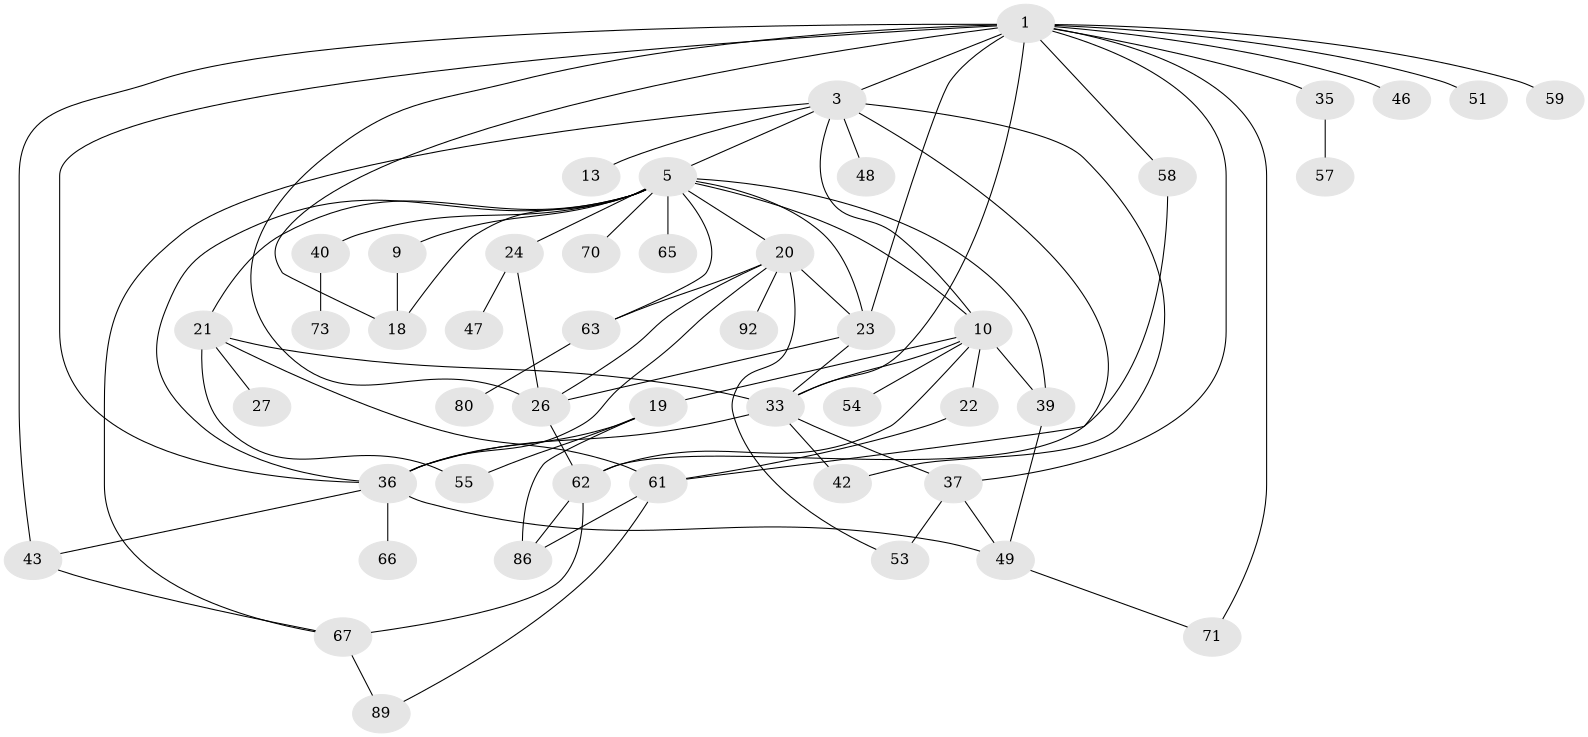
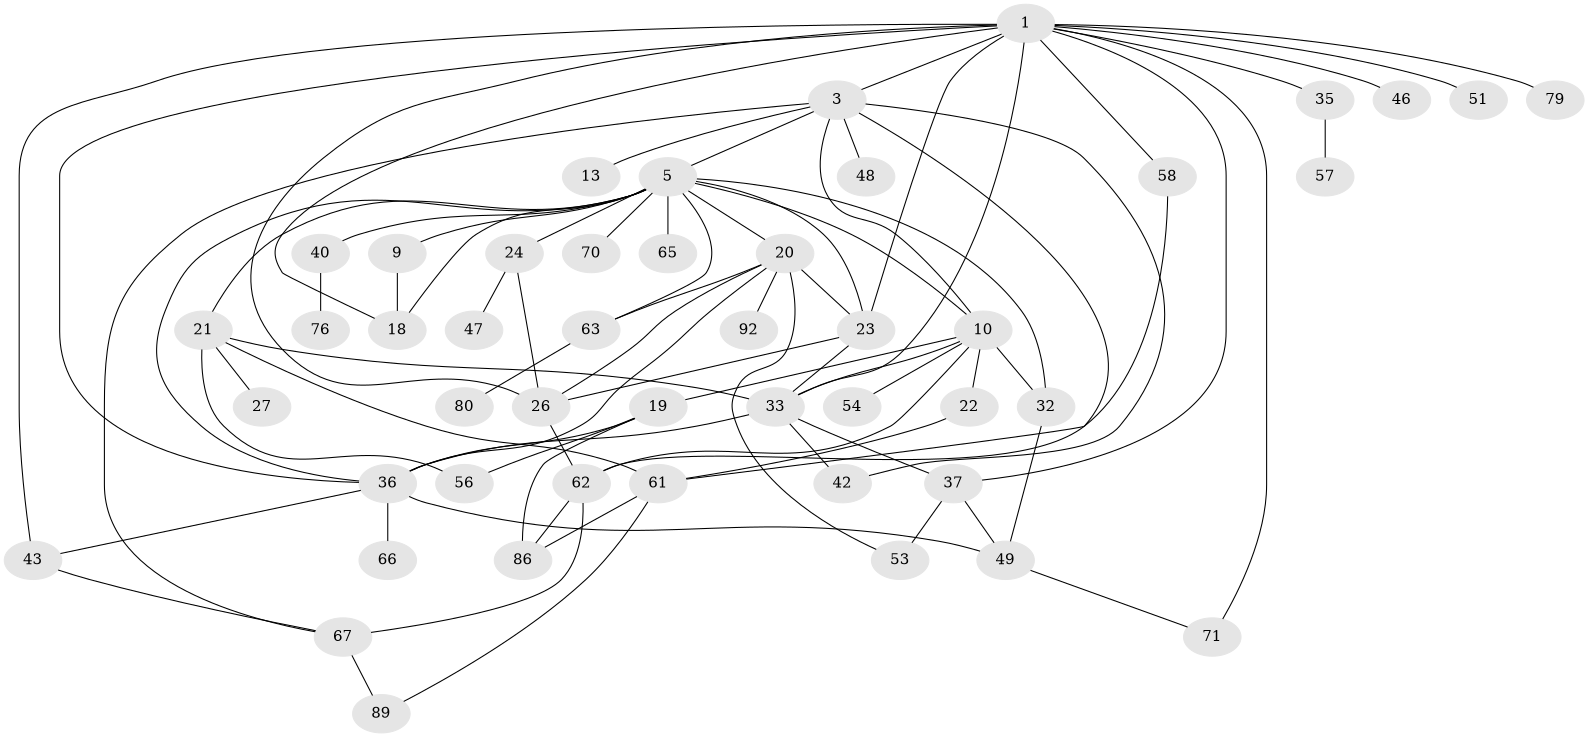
node "59": label "59" -> "79"
node "73": label "73" -> "76"
node "39": label "39" -> "32"
node "55": label "55" -> "56"
